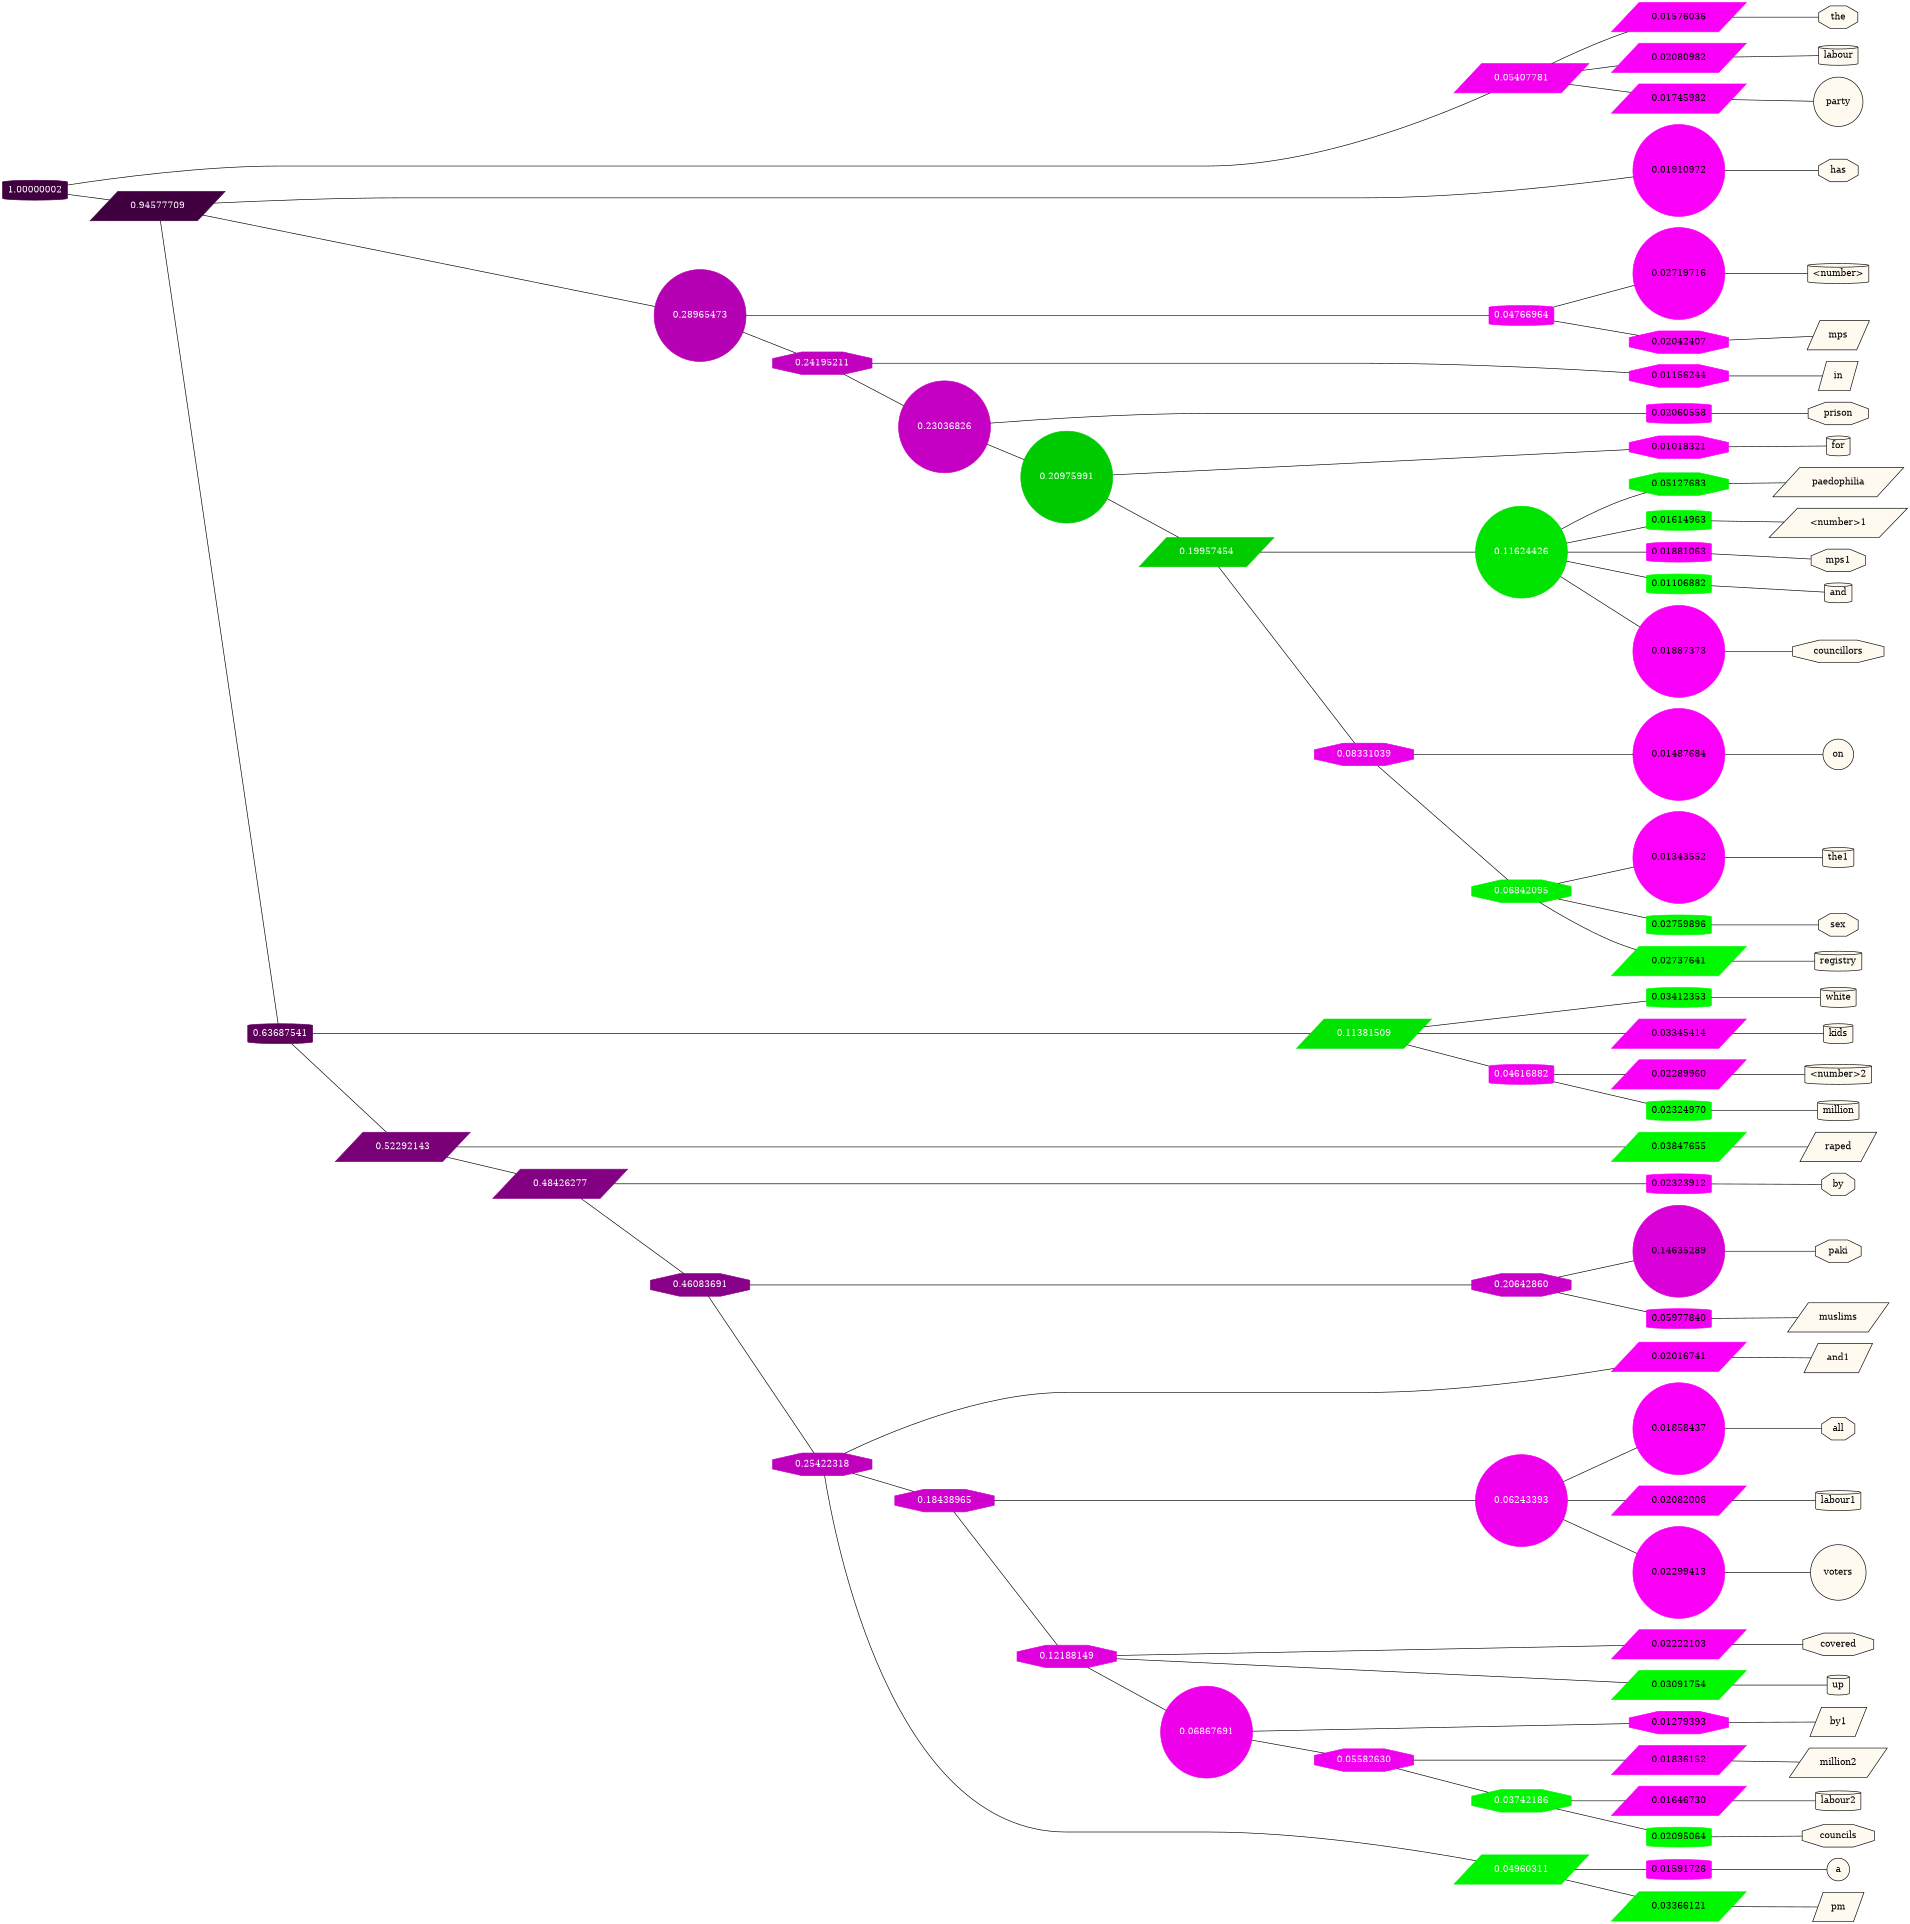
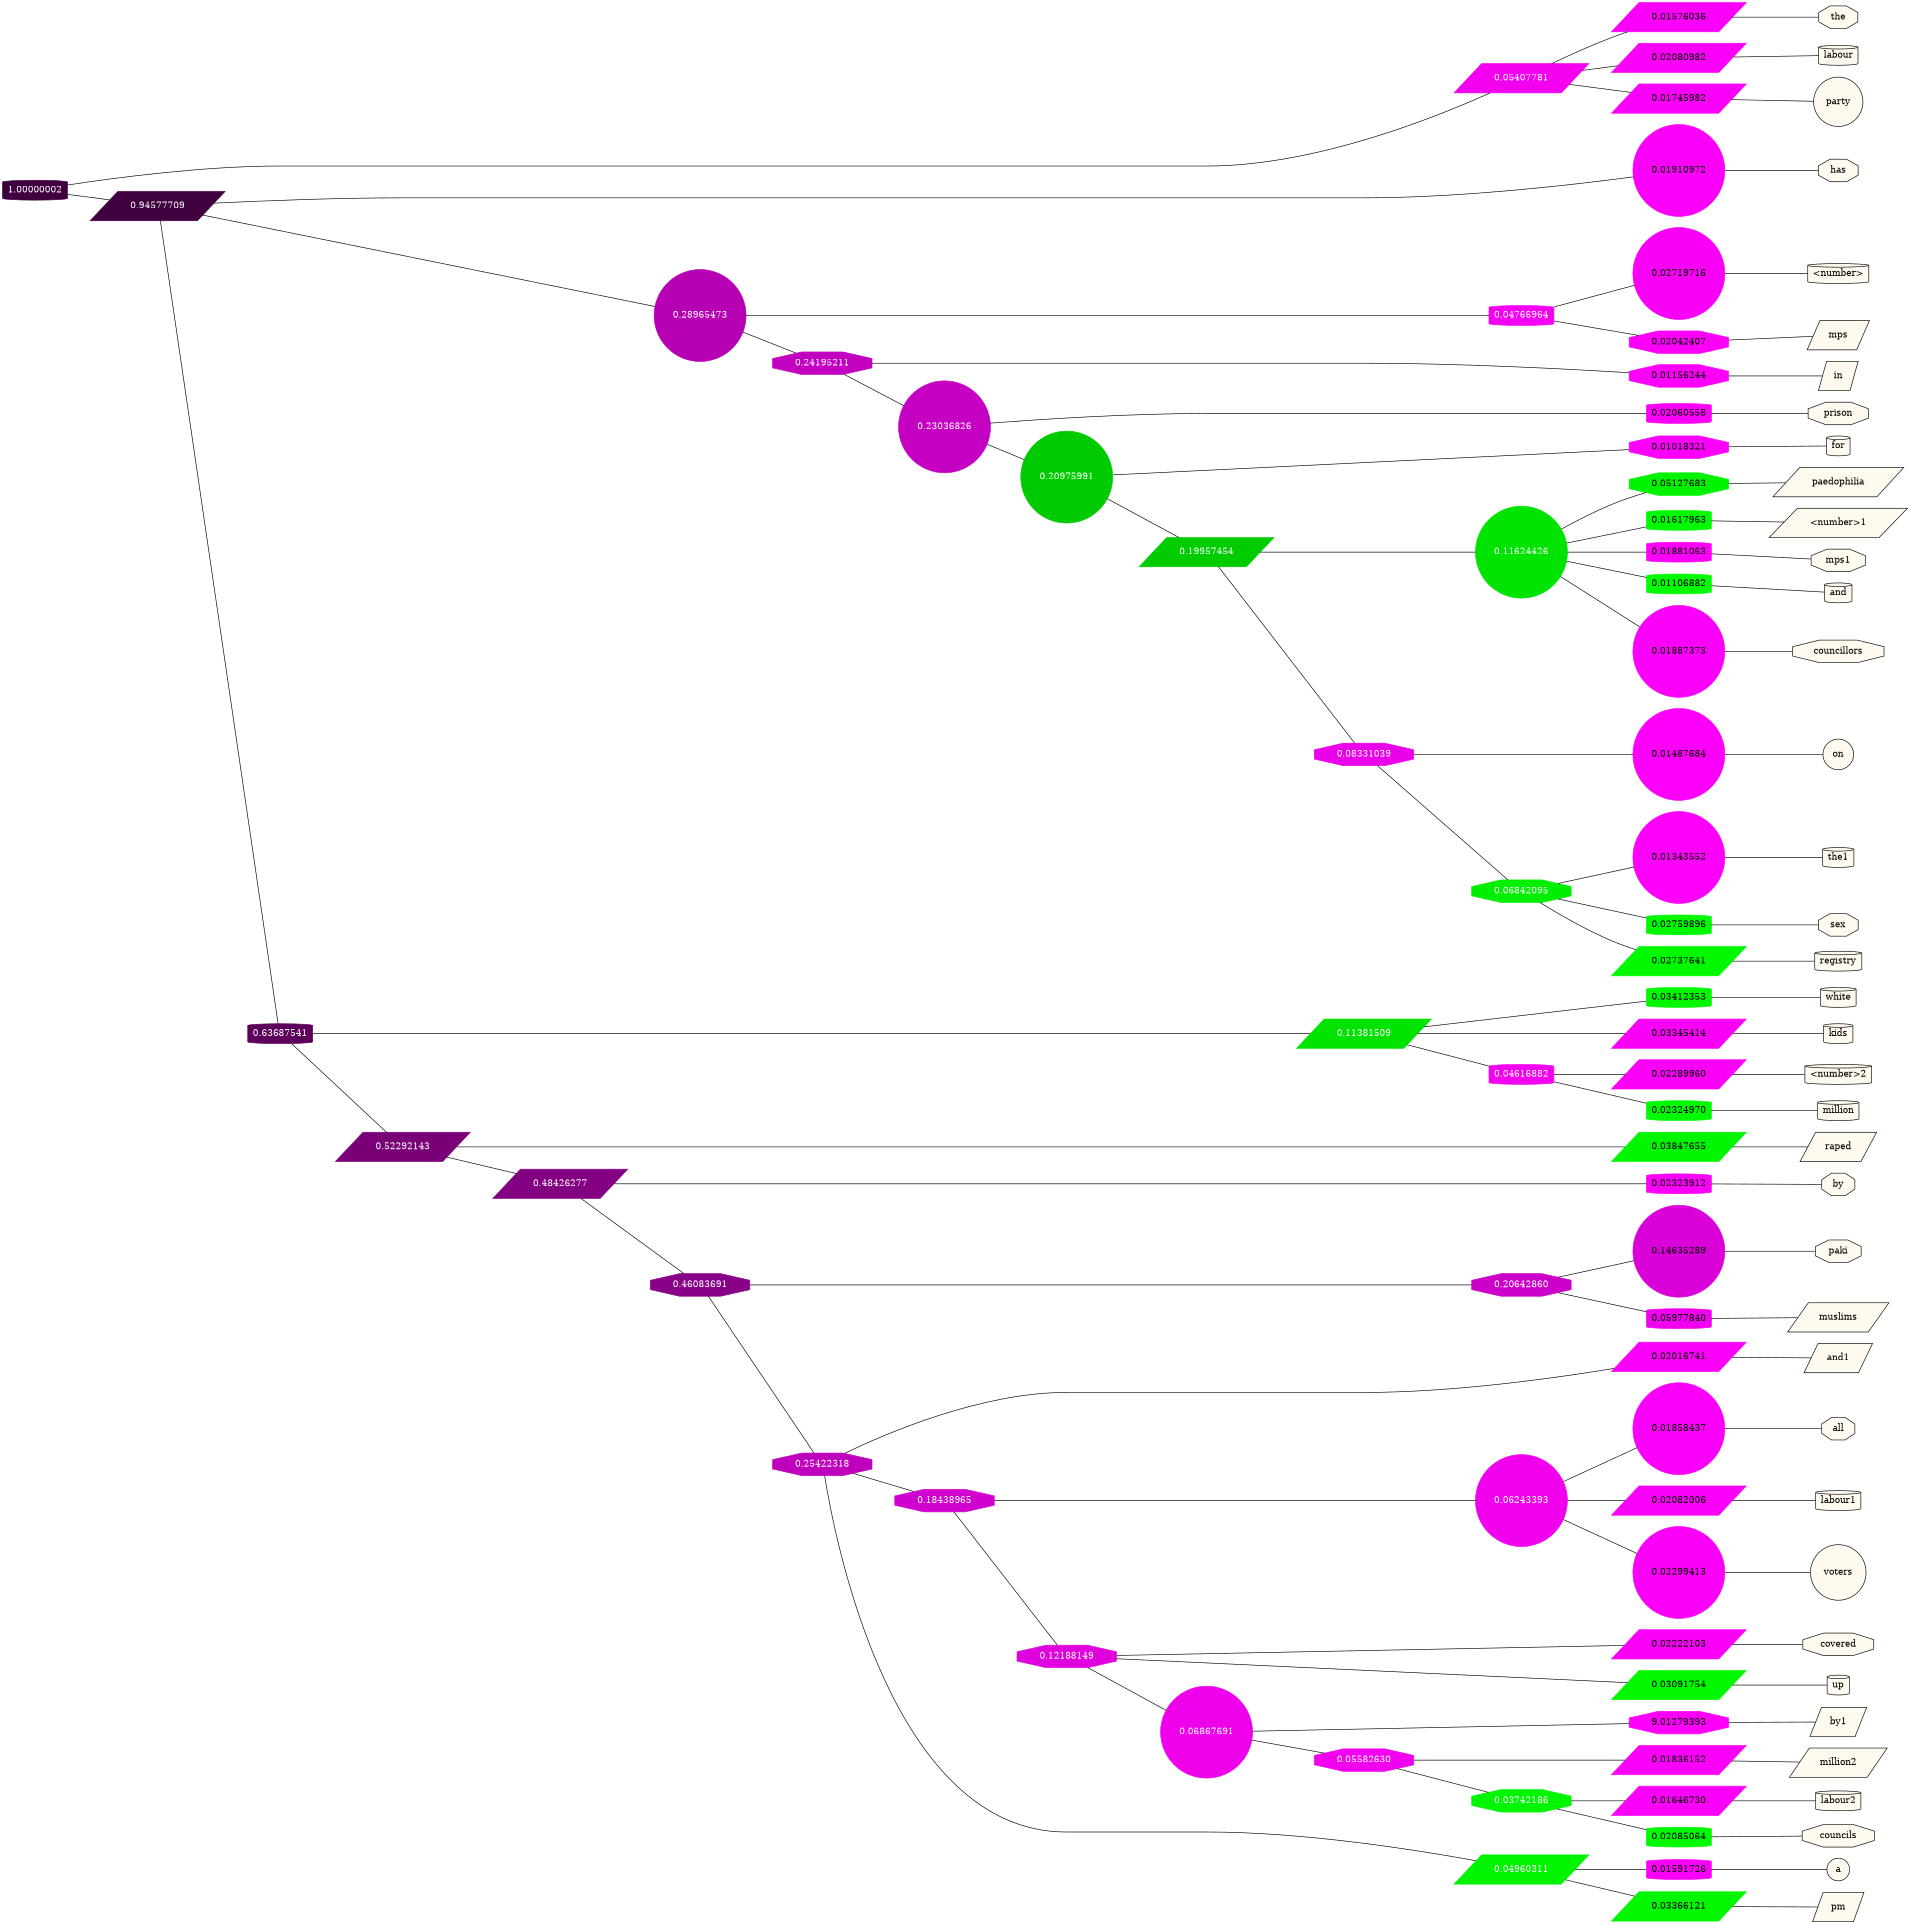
node "0.01614963": label "0.01614963" -> "0.01617963"
node "0.01279393": label "0.01279393" -> "9.01279393"
node "0.02095064": label "0.02095064" -> "0.02085064"
